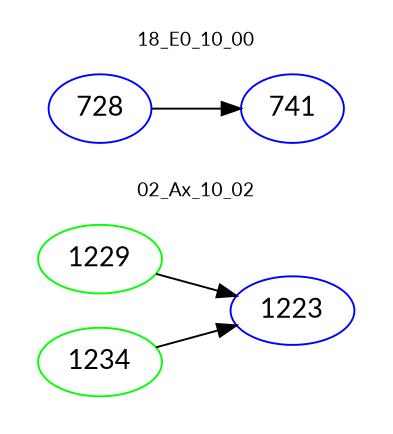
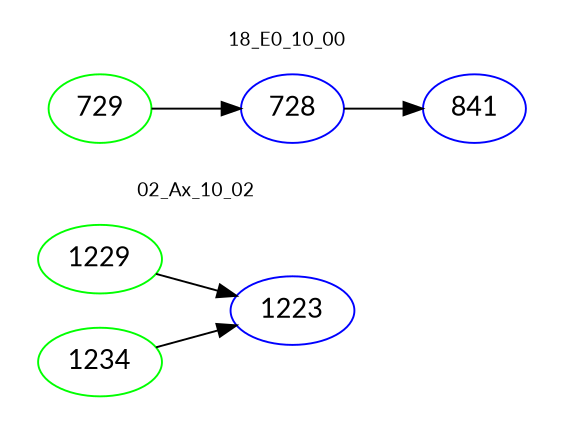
node "729": added
node "741": label "741" -> "841"
